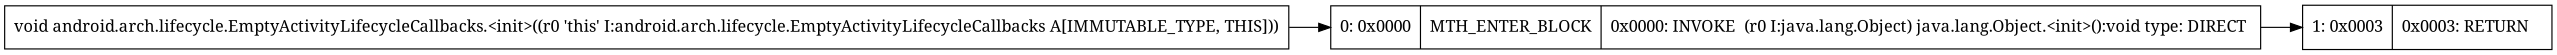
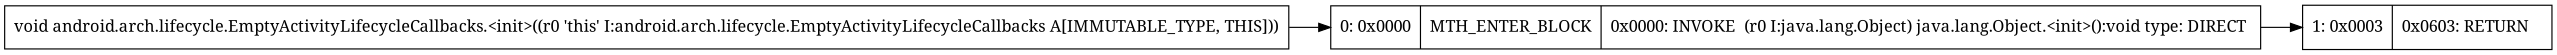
node "1: 0x0003": text "0x0003: RETURN" -> "0x0603: RETURN"
